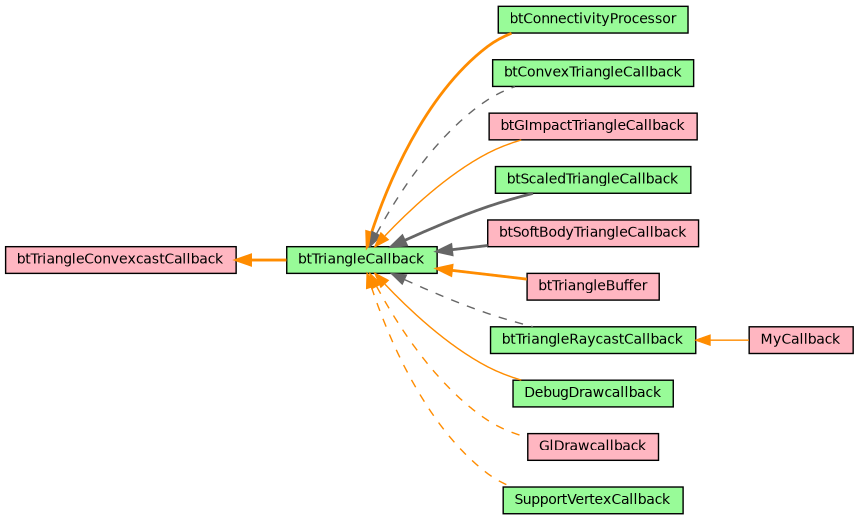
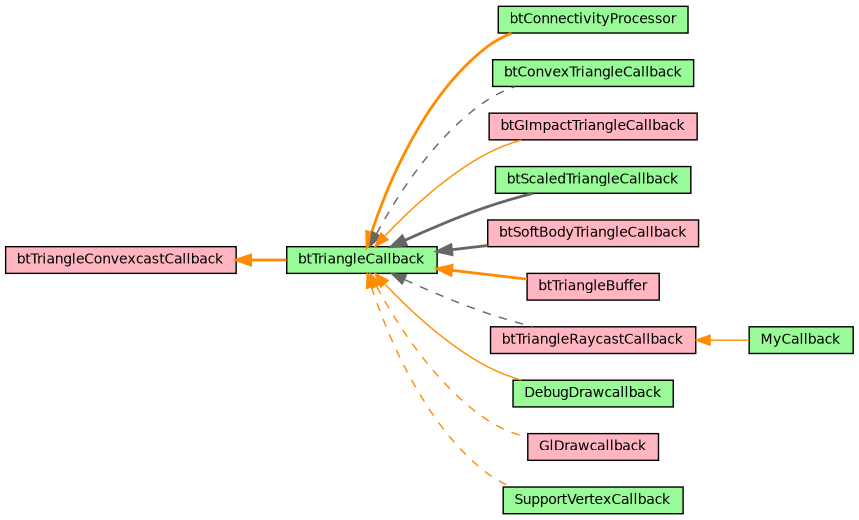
node "btTriangleRaycastCallback": fillcolor palegreen -> lightpink
node "MyCallback": fillcolor lightpink -> palegreen
